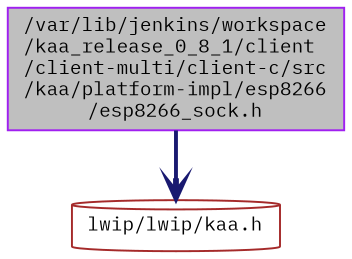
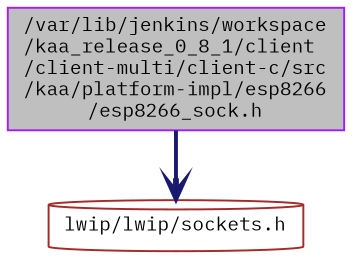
node "lwip/lwip/kaa.h": label "lwip/lwip/kaa.h" -> "lwip/lwip/sockets.h"
